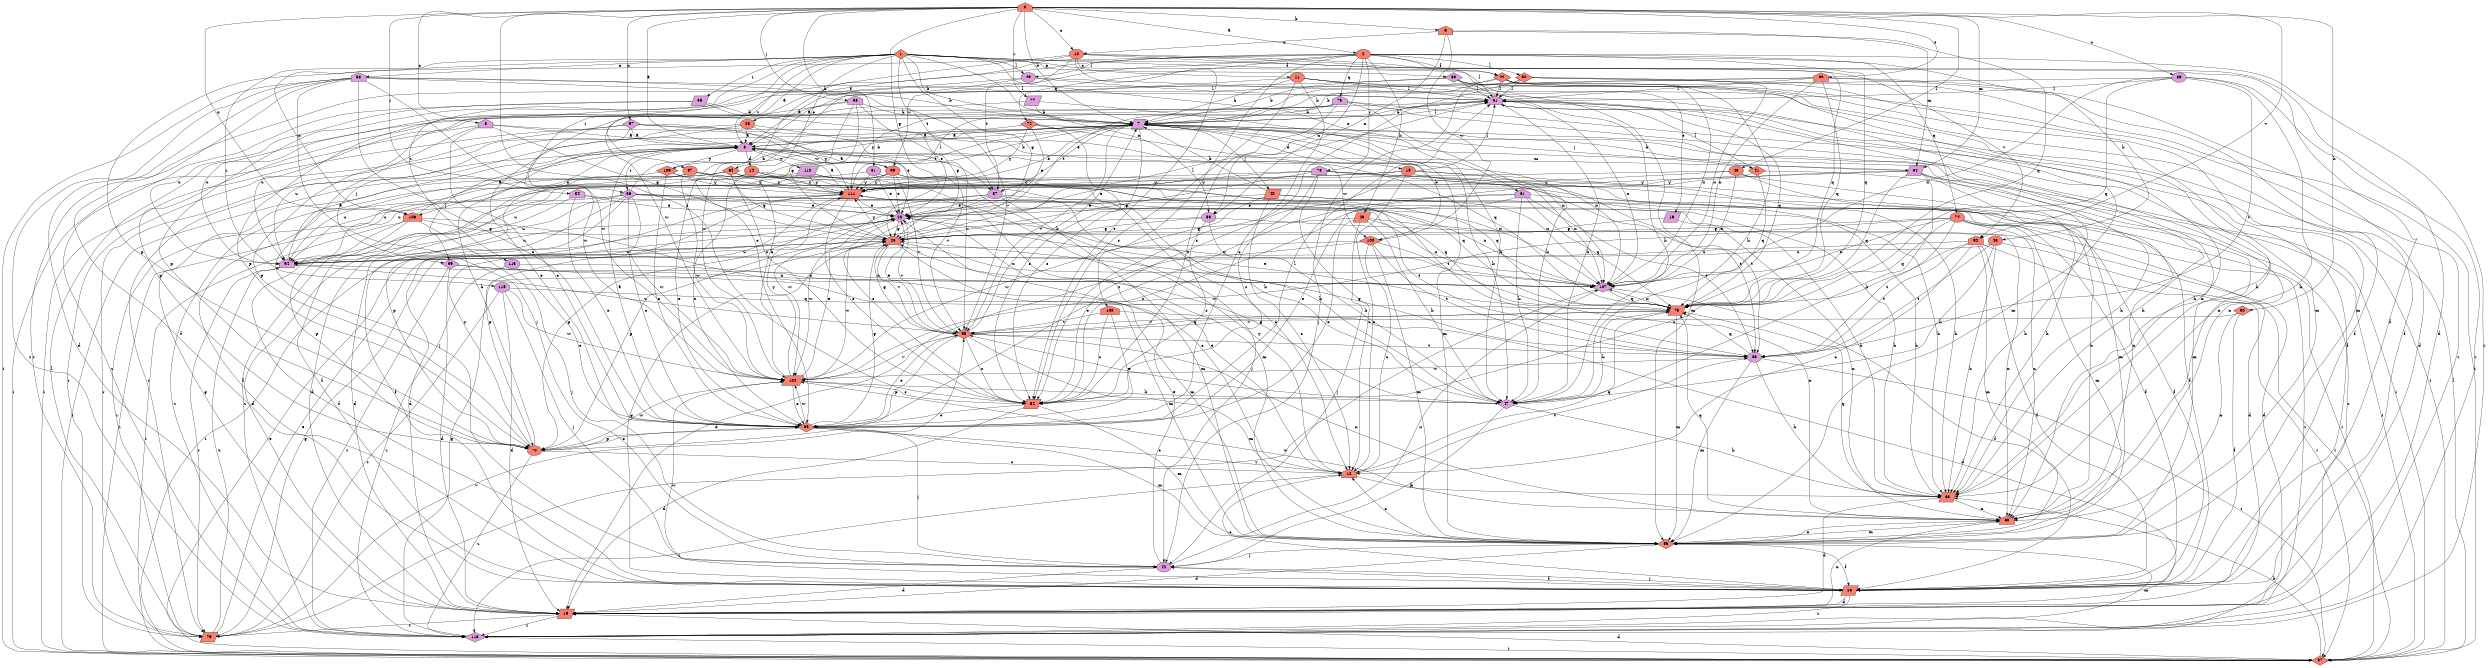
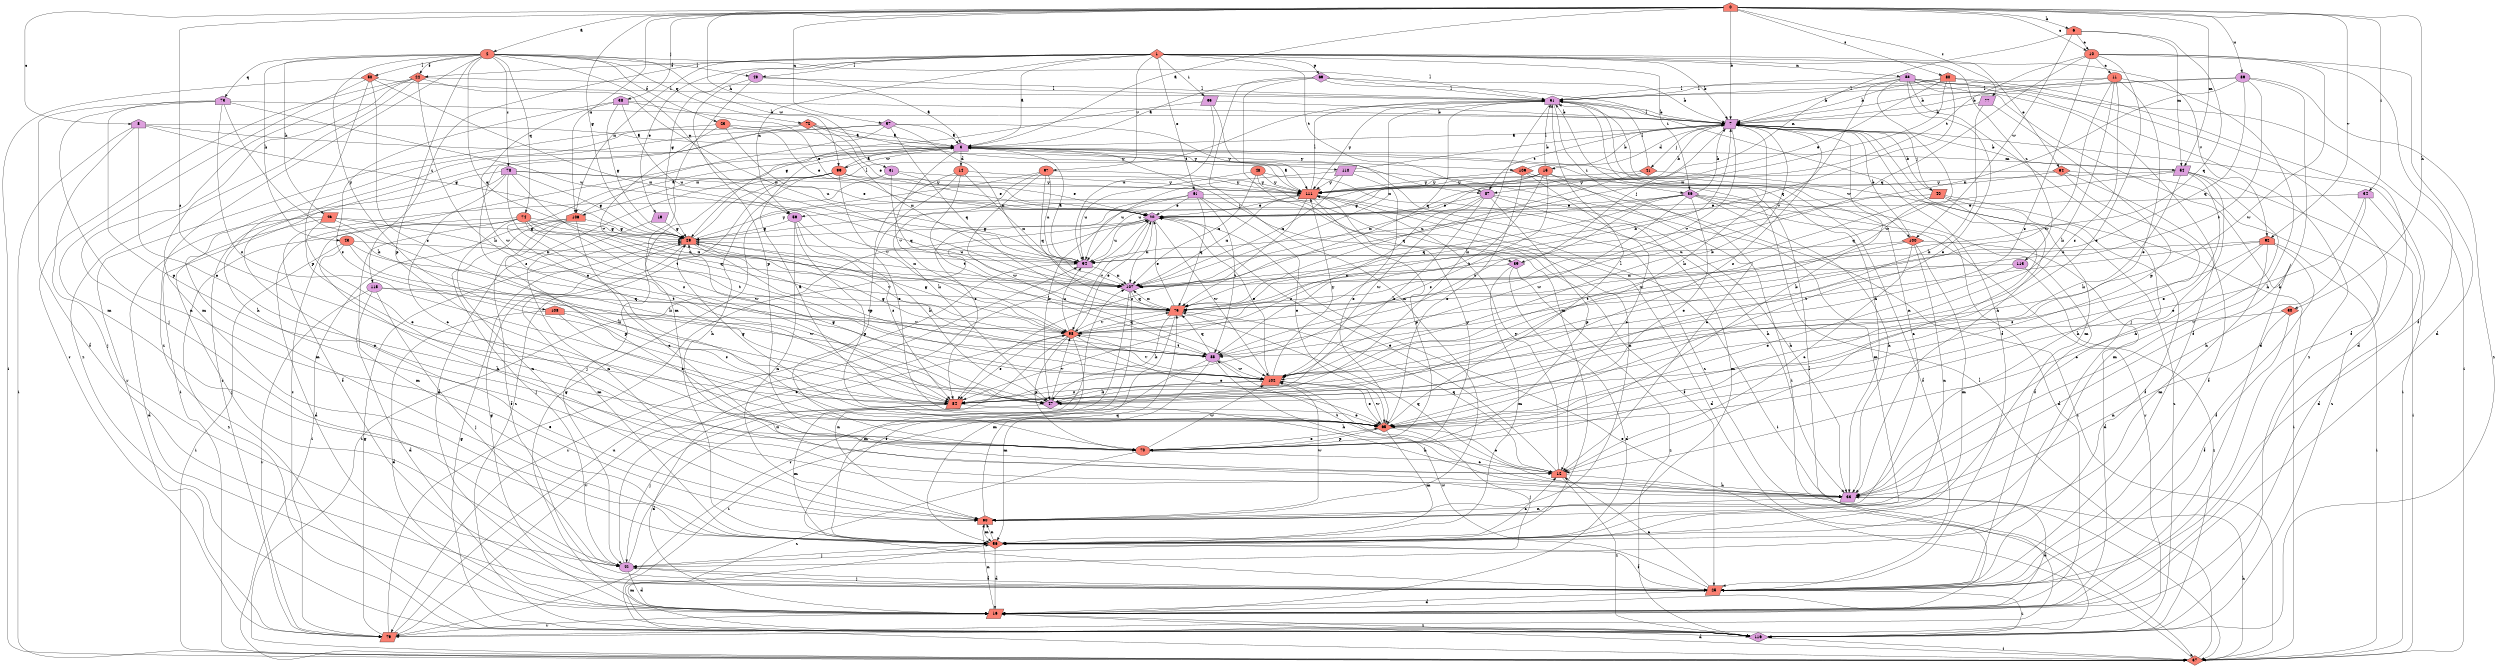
edge "0" -> "48": removed, label "l"
node "33": fillcolor salmon -> plum
